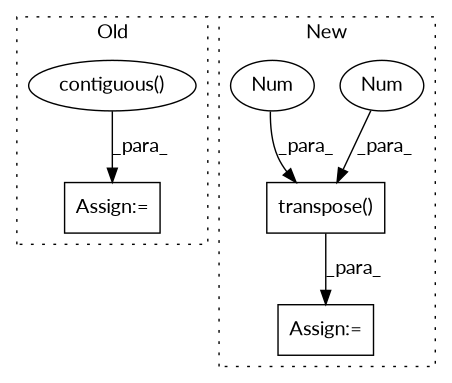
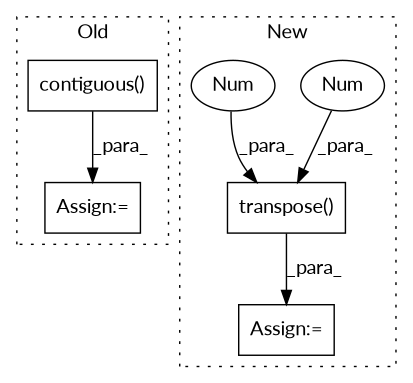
node "contiguous()": shape ellipse -> box
